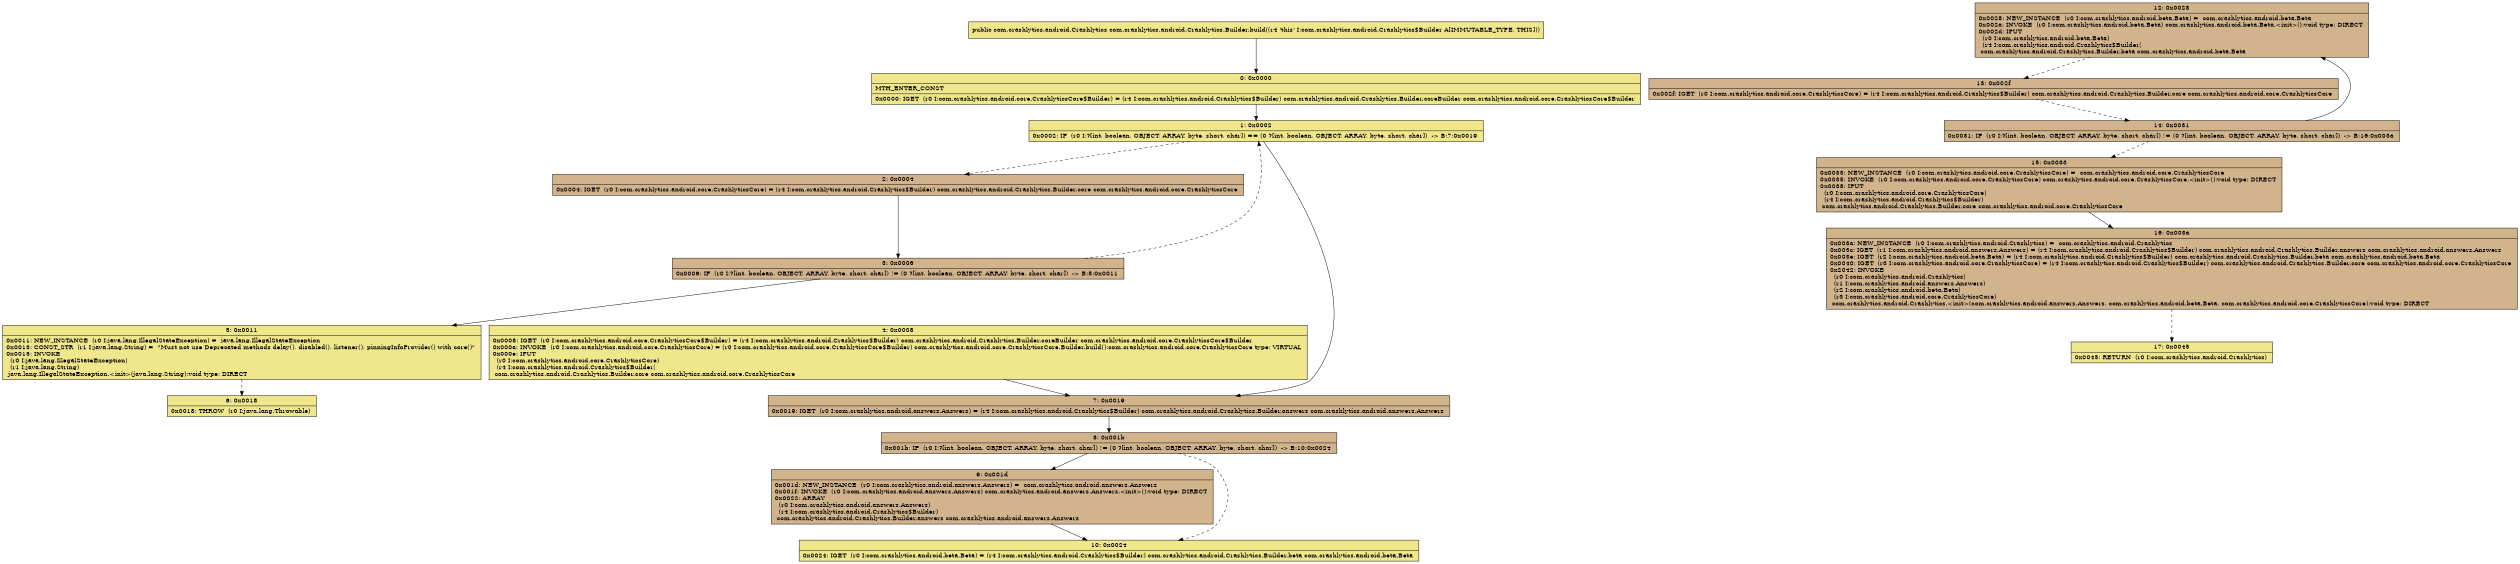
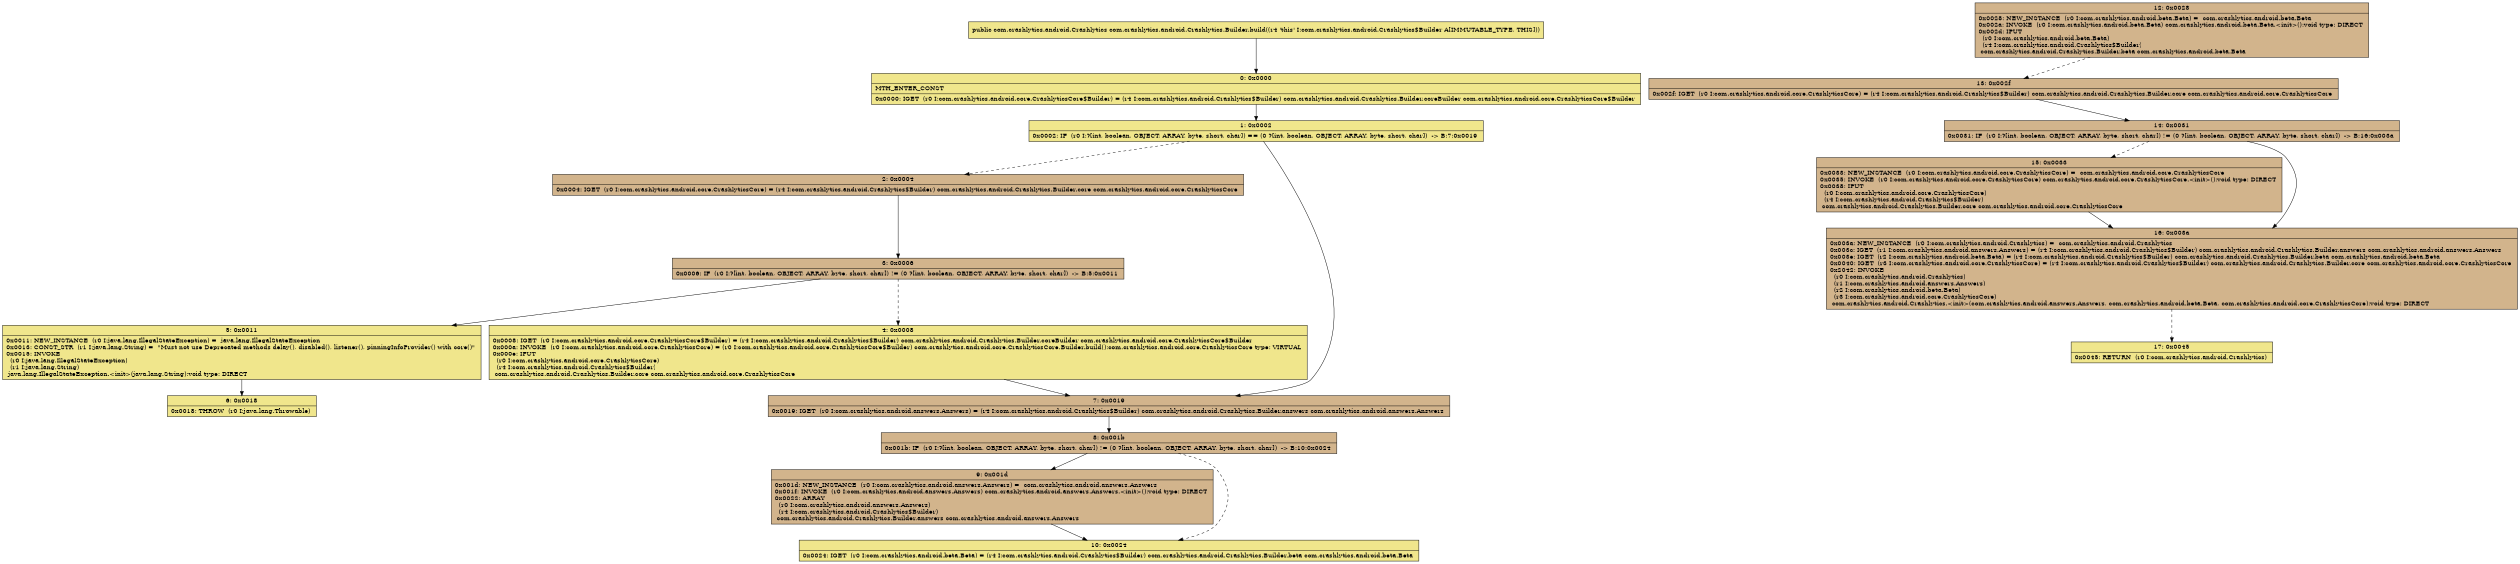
edge "14: 0x0031" -> "12: 0x0028": now "14: 0x0031" -> "16: 0x003a"
edge "13: 0x002f" -> "14: 0x0031": style dashed -> solid
edge "3: 0x0006" -> "1: 0x0002": now "3: 0x0006" -> "4: 0x0008"
edge "5: 0x0011" -> "6: 0x0018": style dashed -> solid
